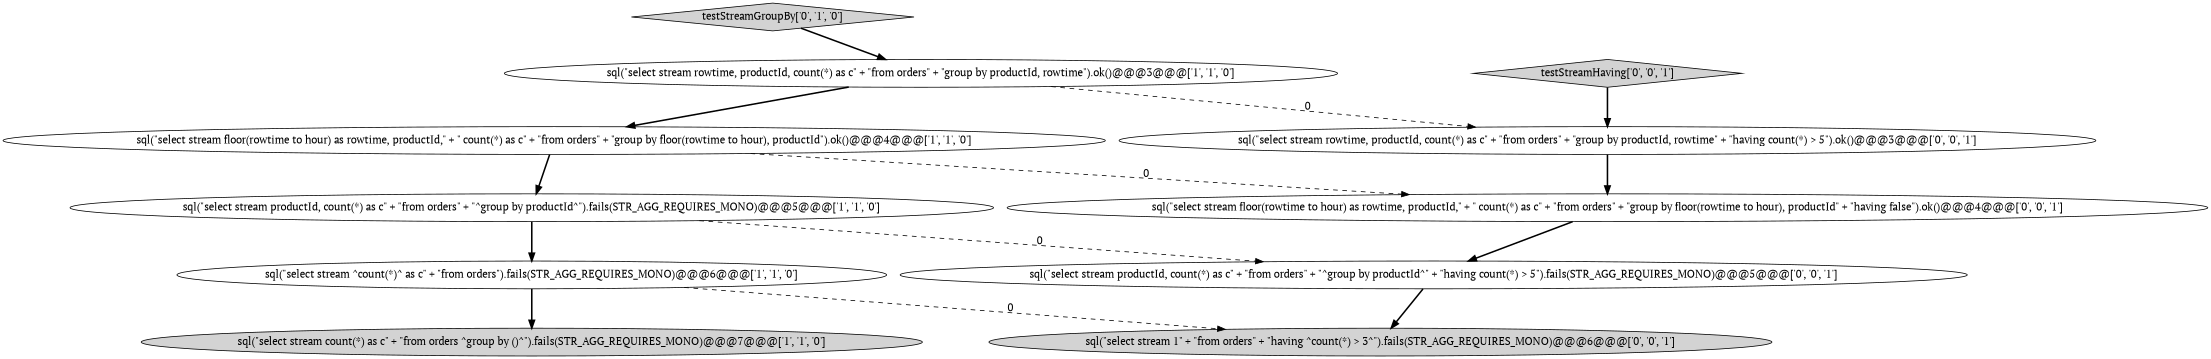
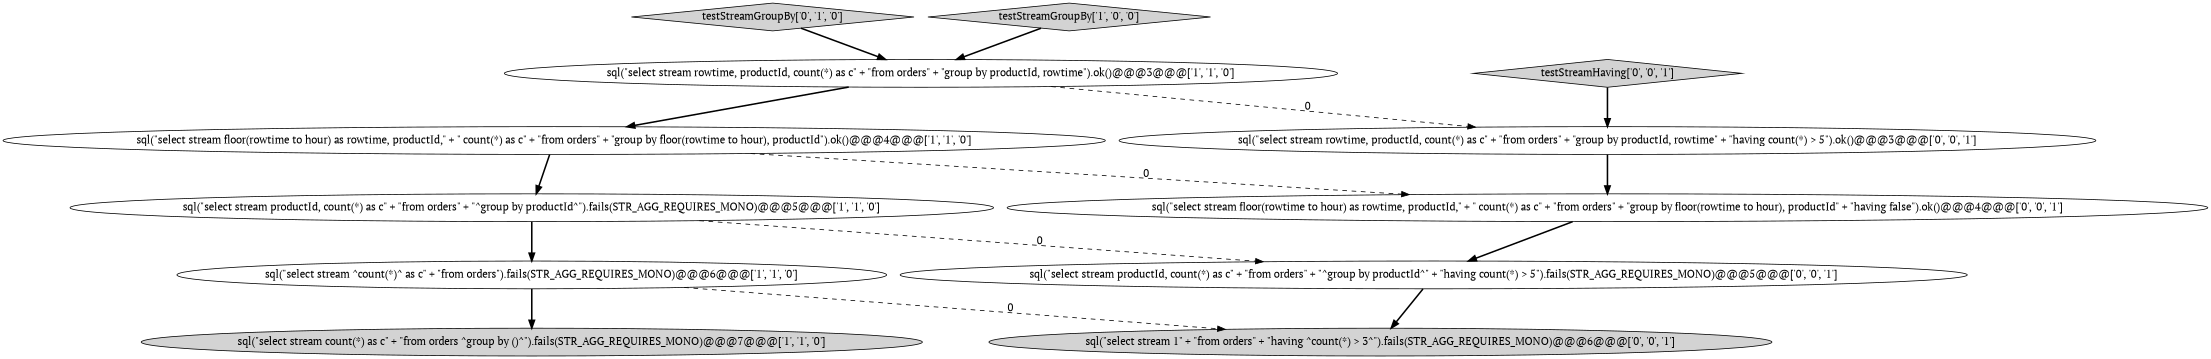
node "testStreamGroupBy['1', '0', '0']": added
